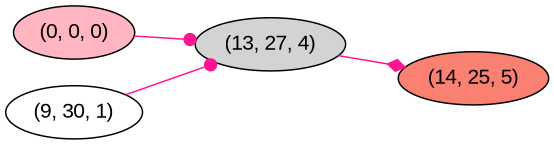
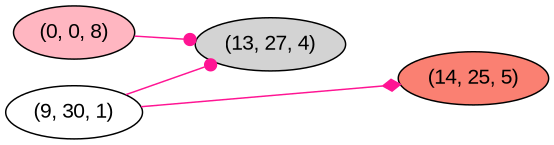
node "(0, 0, 0)": label "(0, 0, 0)" -> "(0, 0, 8)"
edge "(13, 27, 4)" -> "(14, 25, 5)": now "(9, 30, 1)" -> "(14, 25, 5)"
